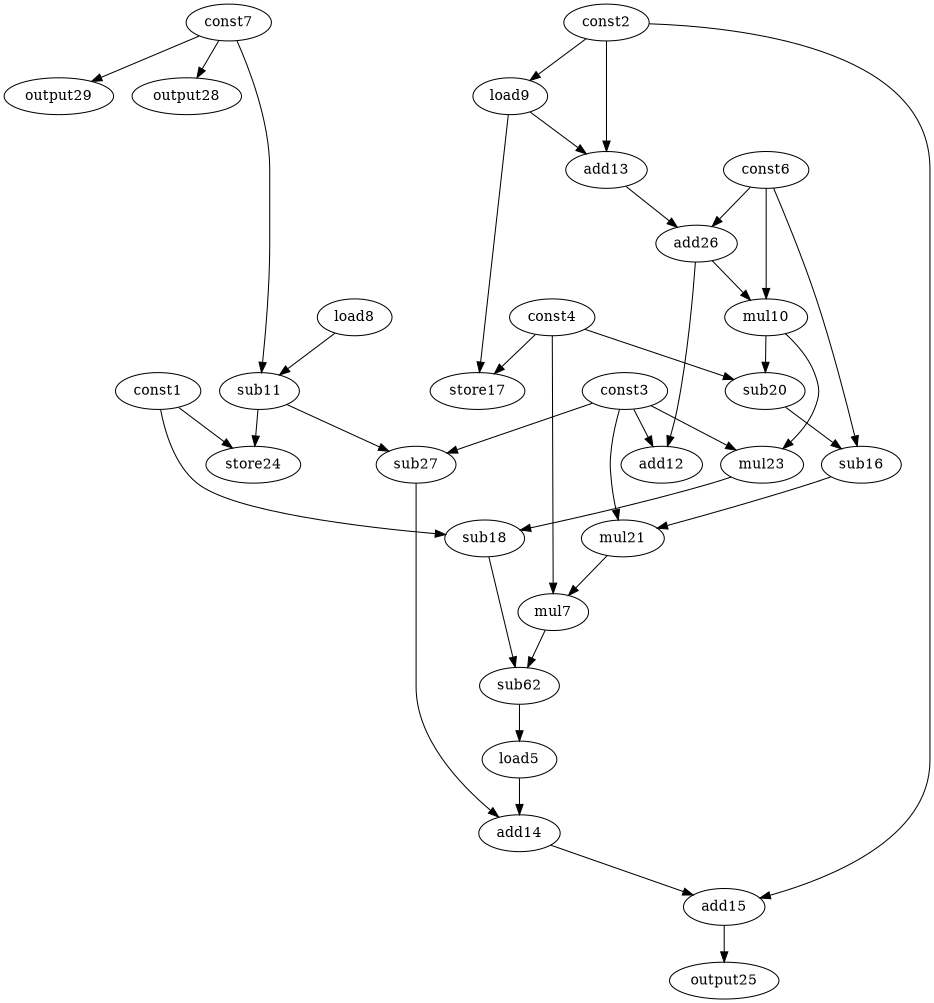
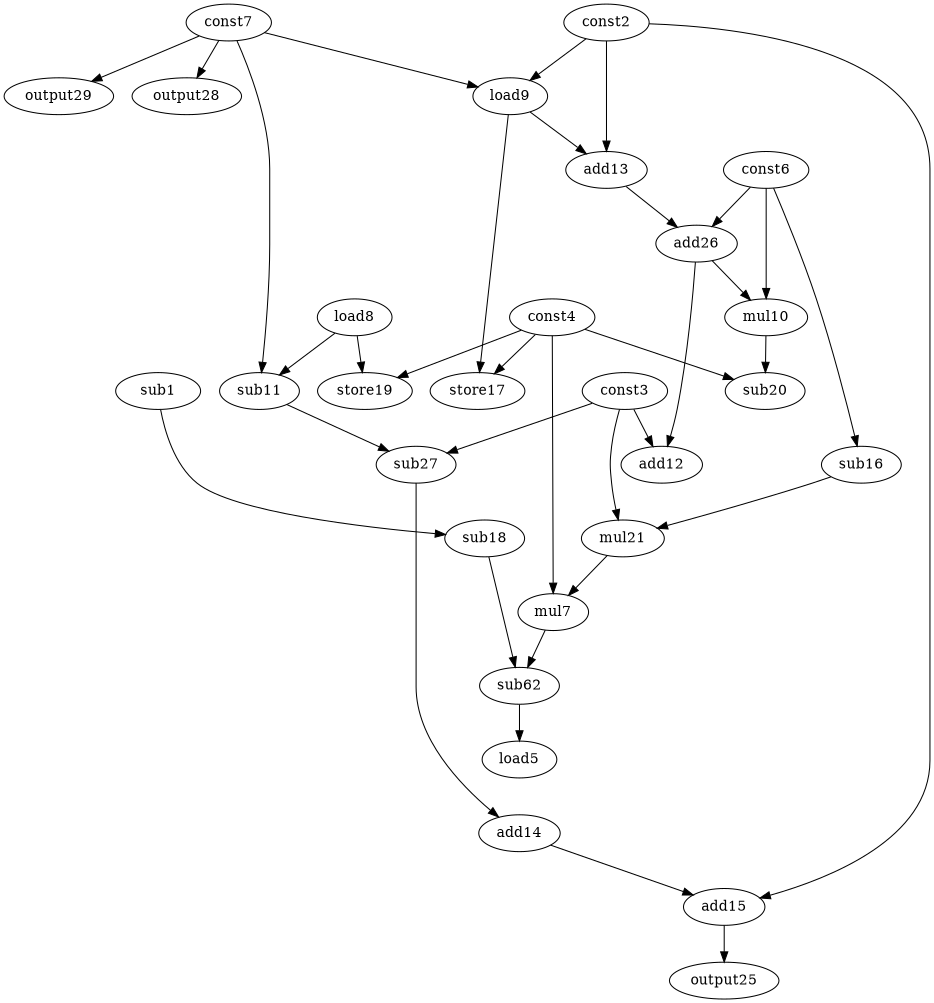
edge "const7" -> "load9": added
node "const1": label "const1" -> "sub1"
node "store19": added
edge "sub20" -> "sub16": removed
node "store24": removed
node "mul23": removed
edge "load5" -> "add14": removed
